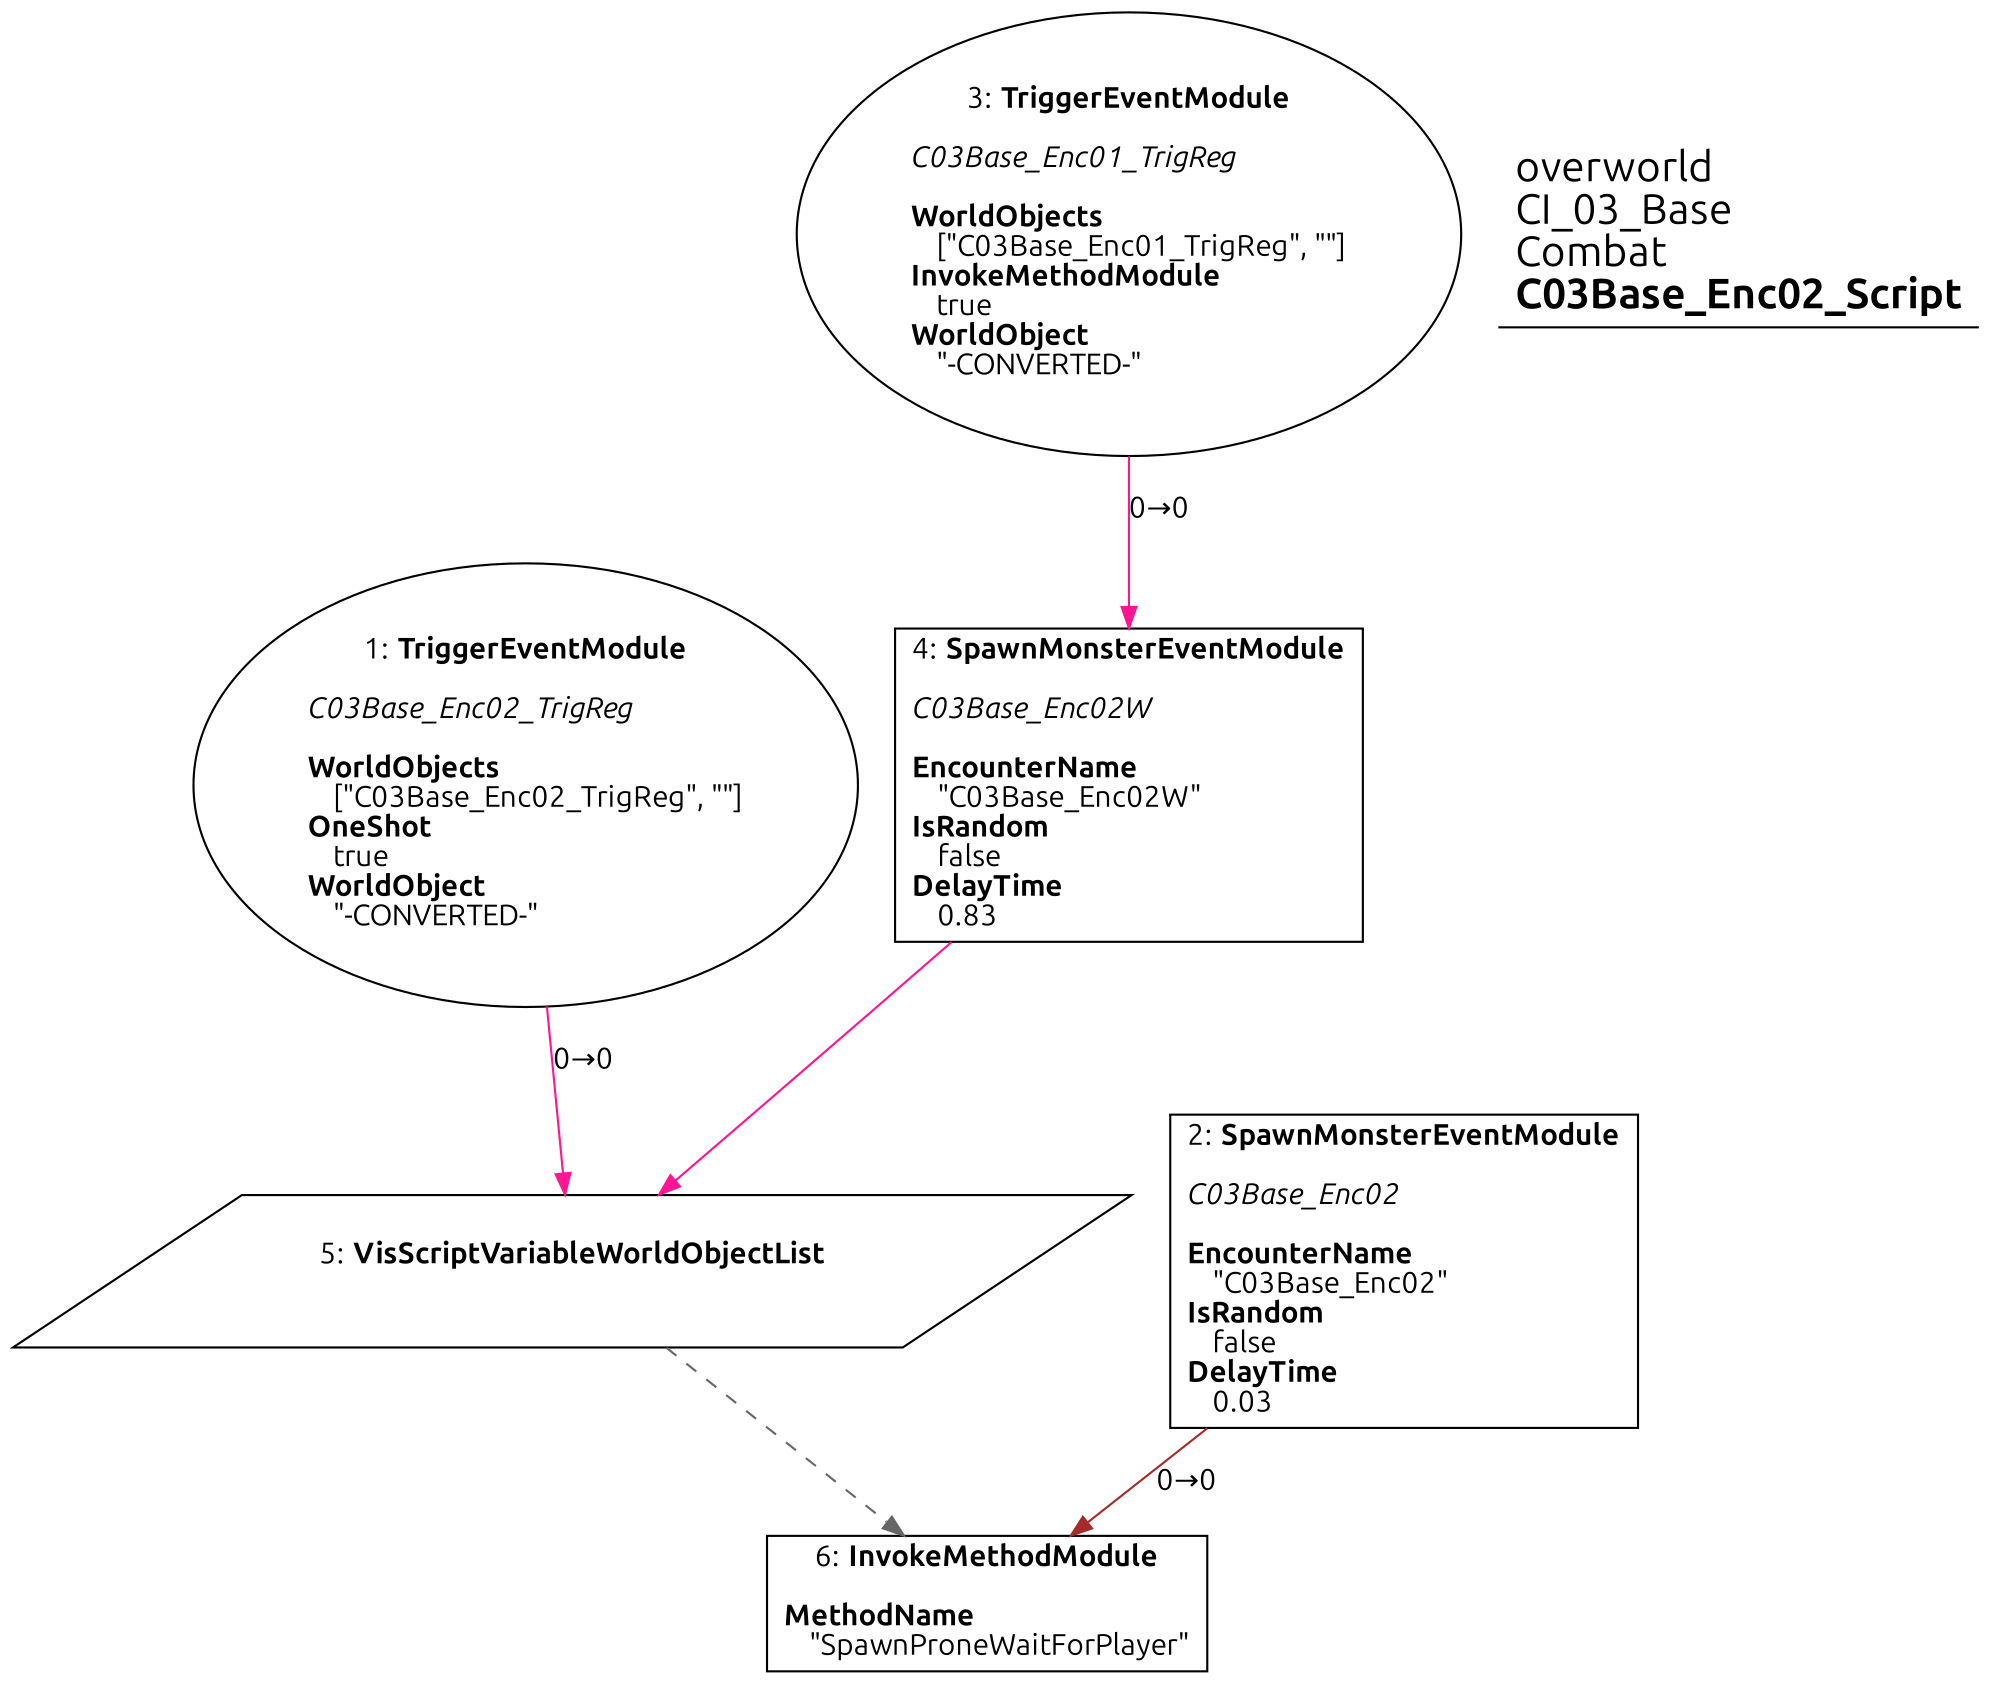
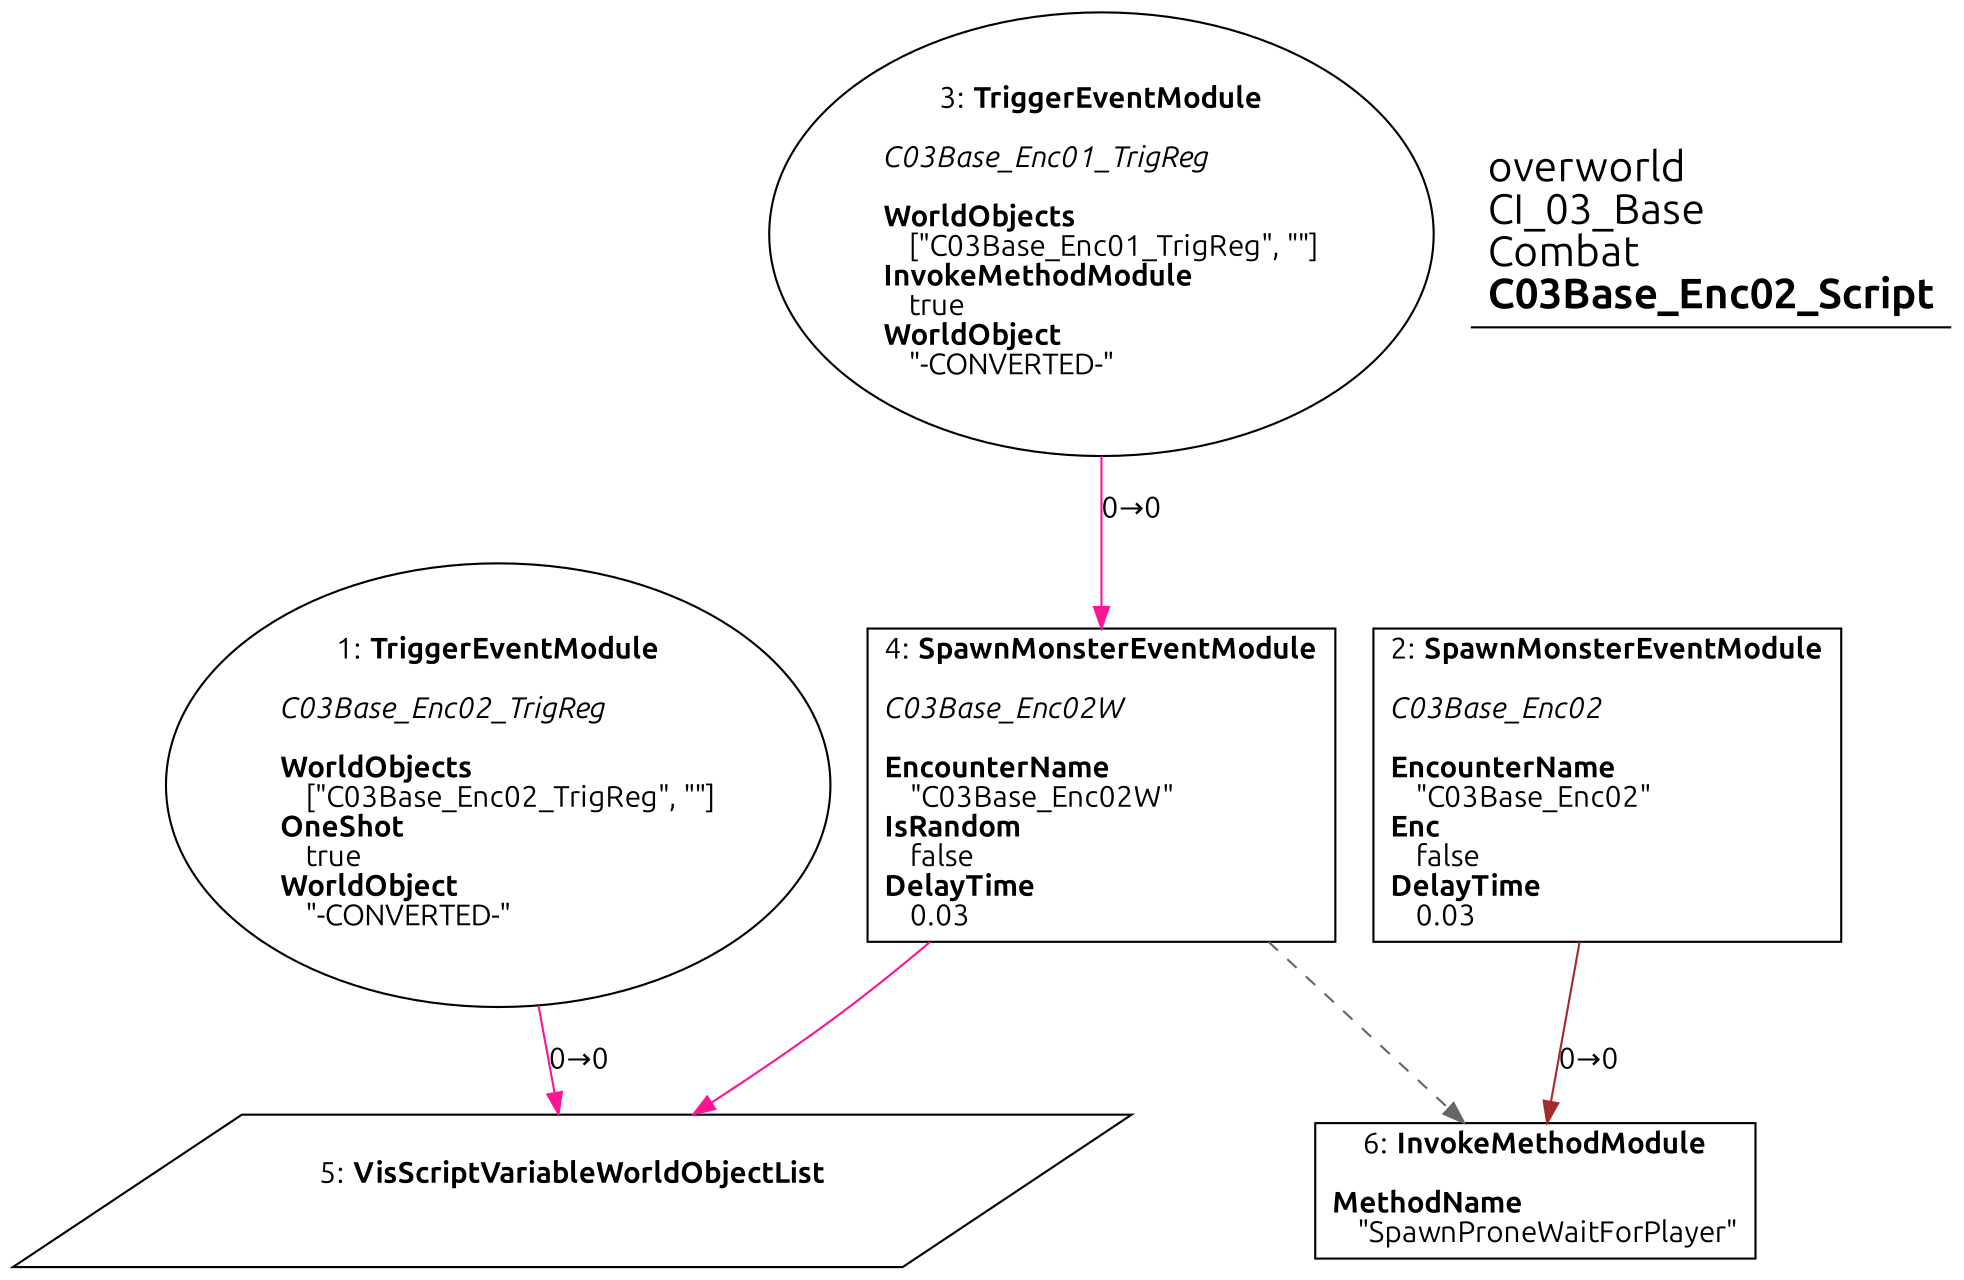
node "4:": text "0.83" -> "0.03"
node "2:": text "IsRandom" -> "Enc"
edge "5:" -> "6:": now "4:" -> "6:"
